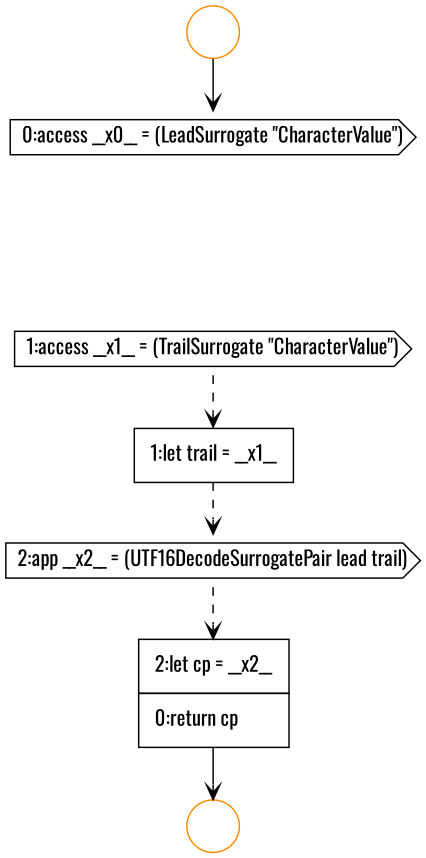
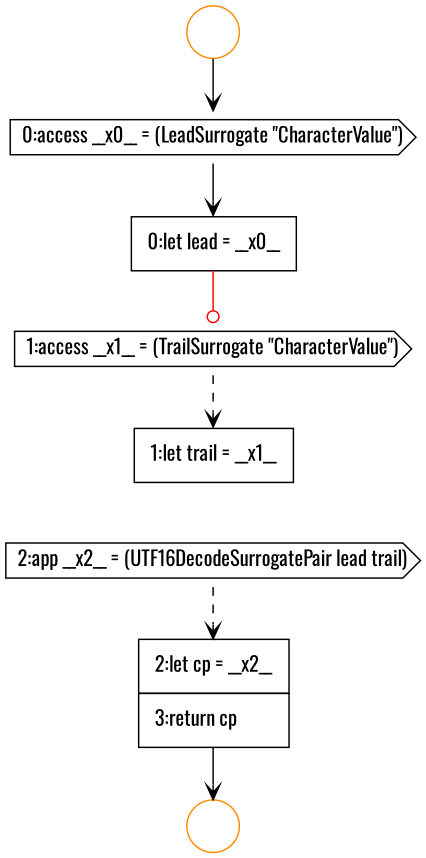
node "0:let lead = __x0__": added
edge "1:let trail = __x1__" -> "2:app __x2__ = (UTF16DecodeSurrogatePair lead trail)": removed
node "2:let cp = __x2__": text "0:return cp" -> "3:return cp"
